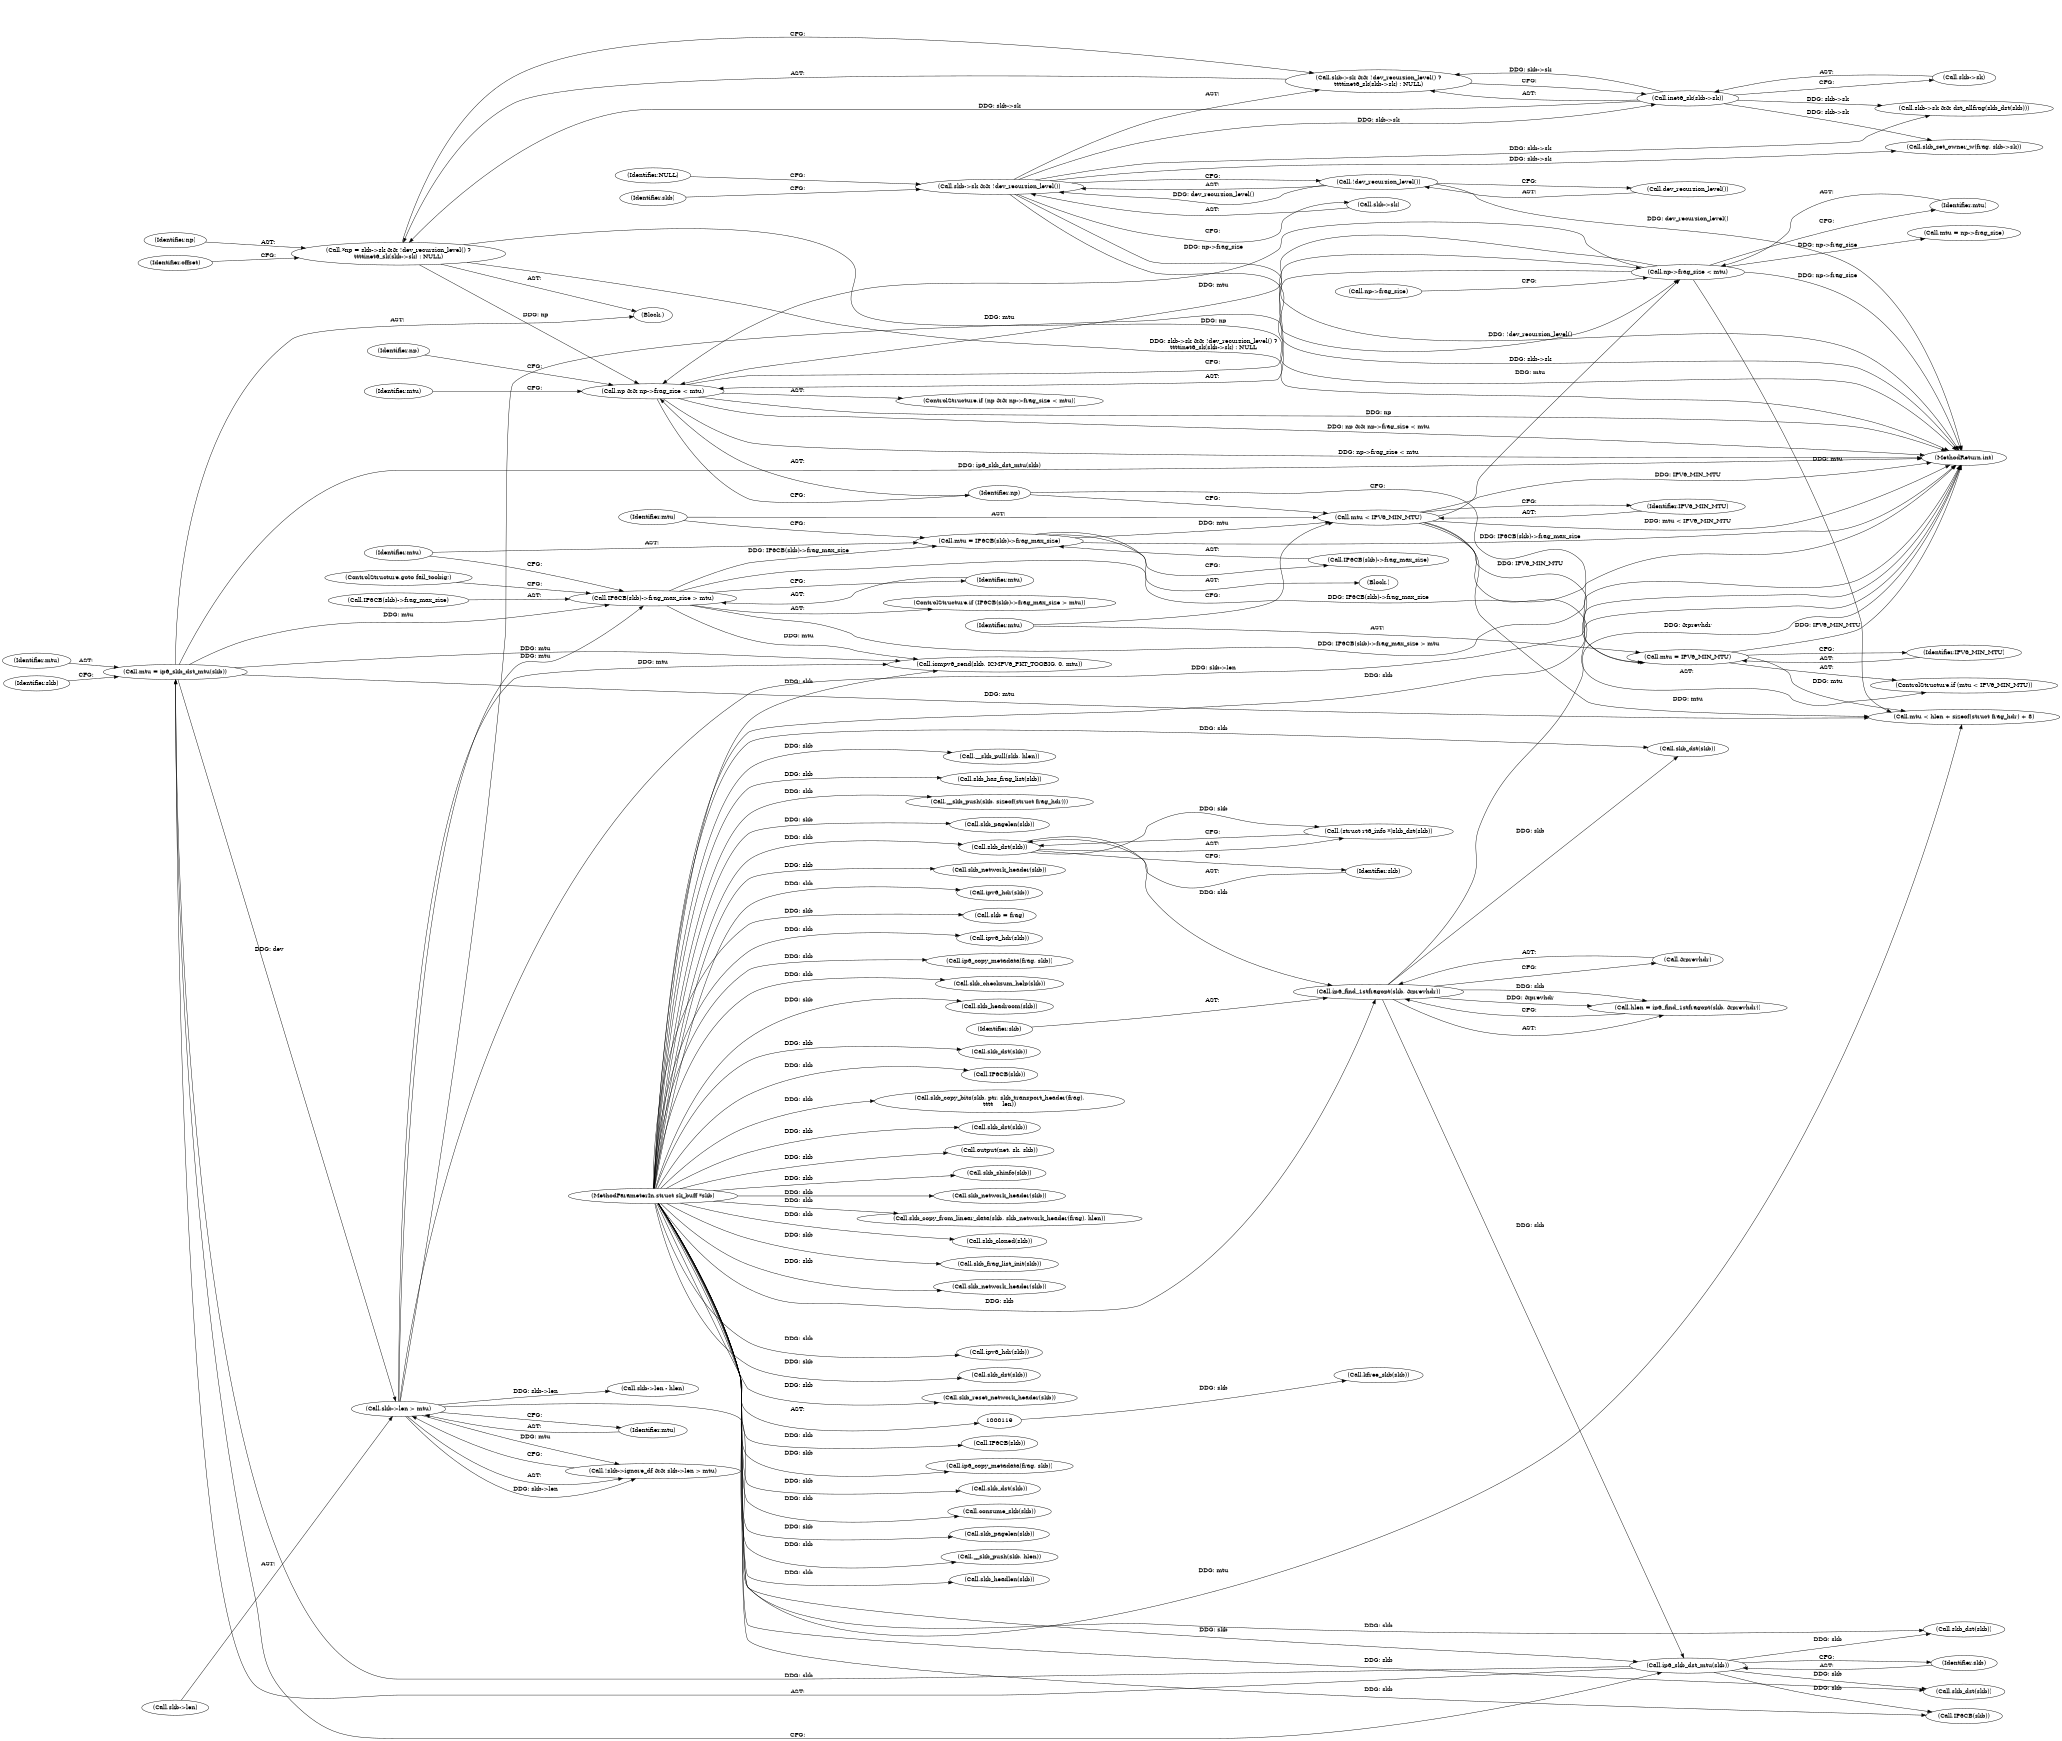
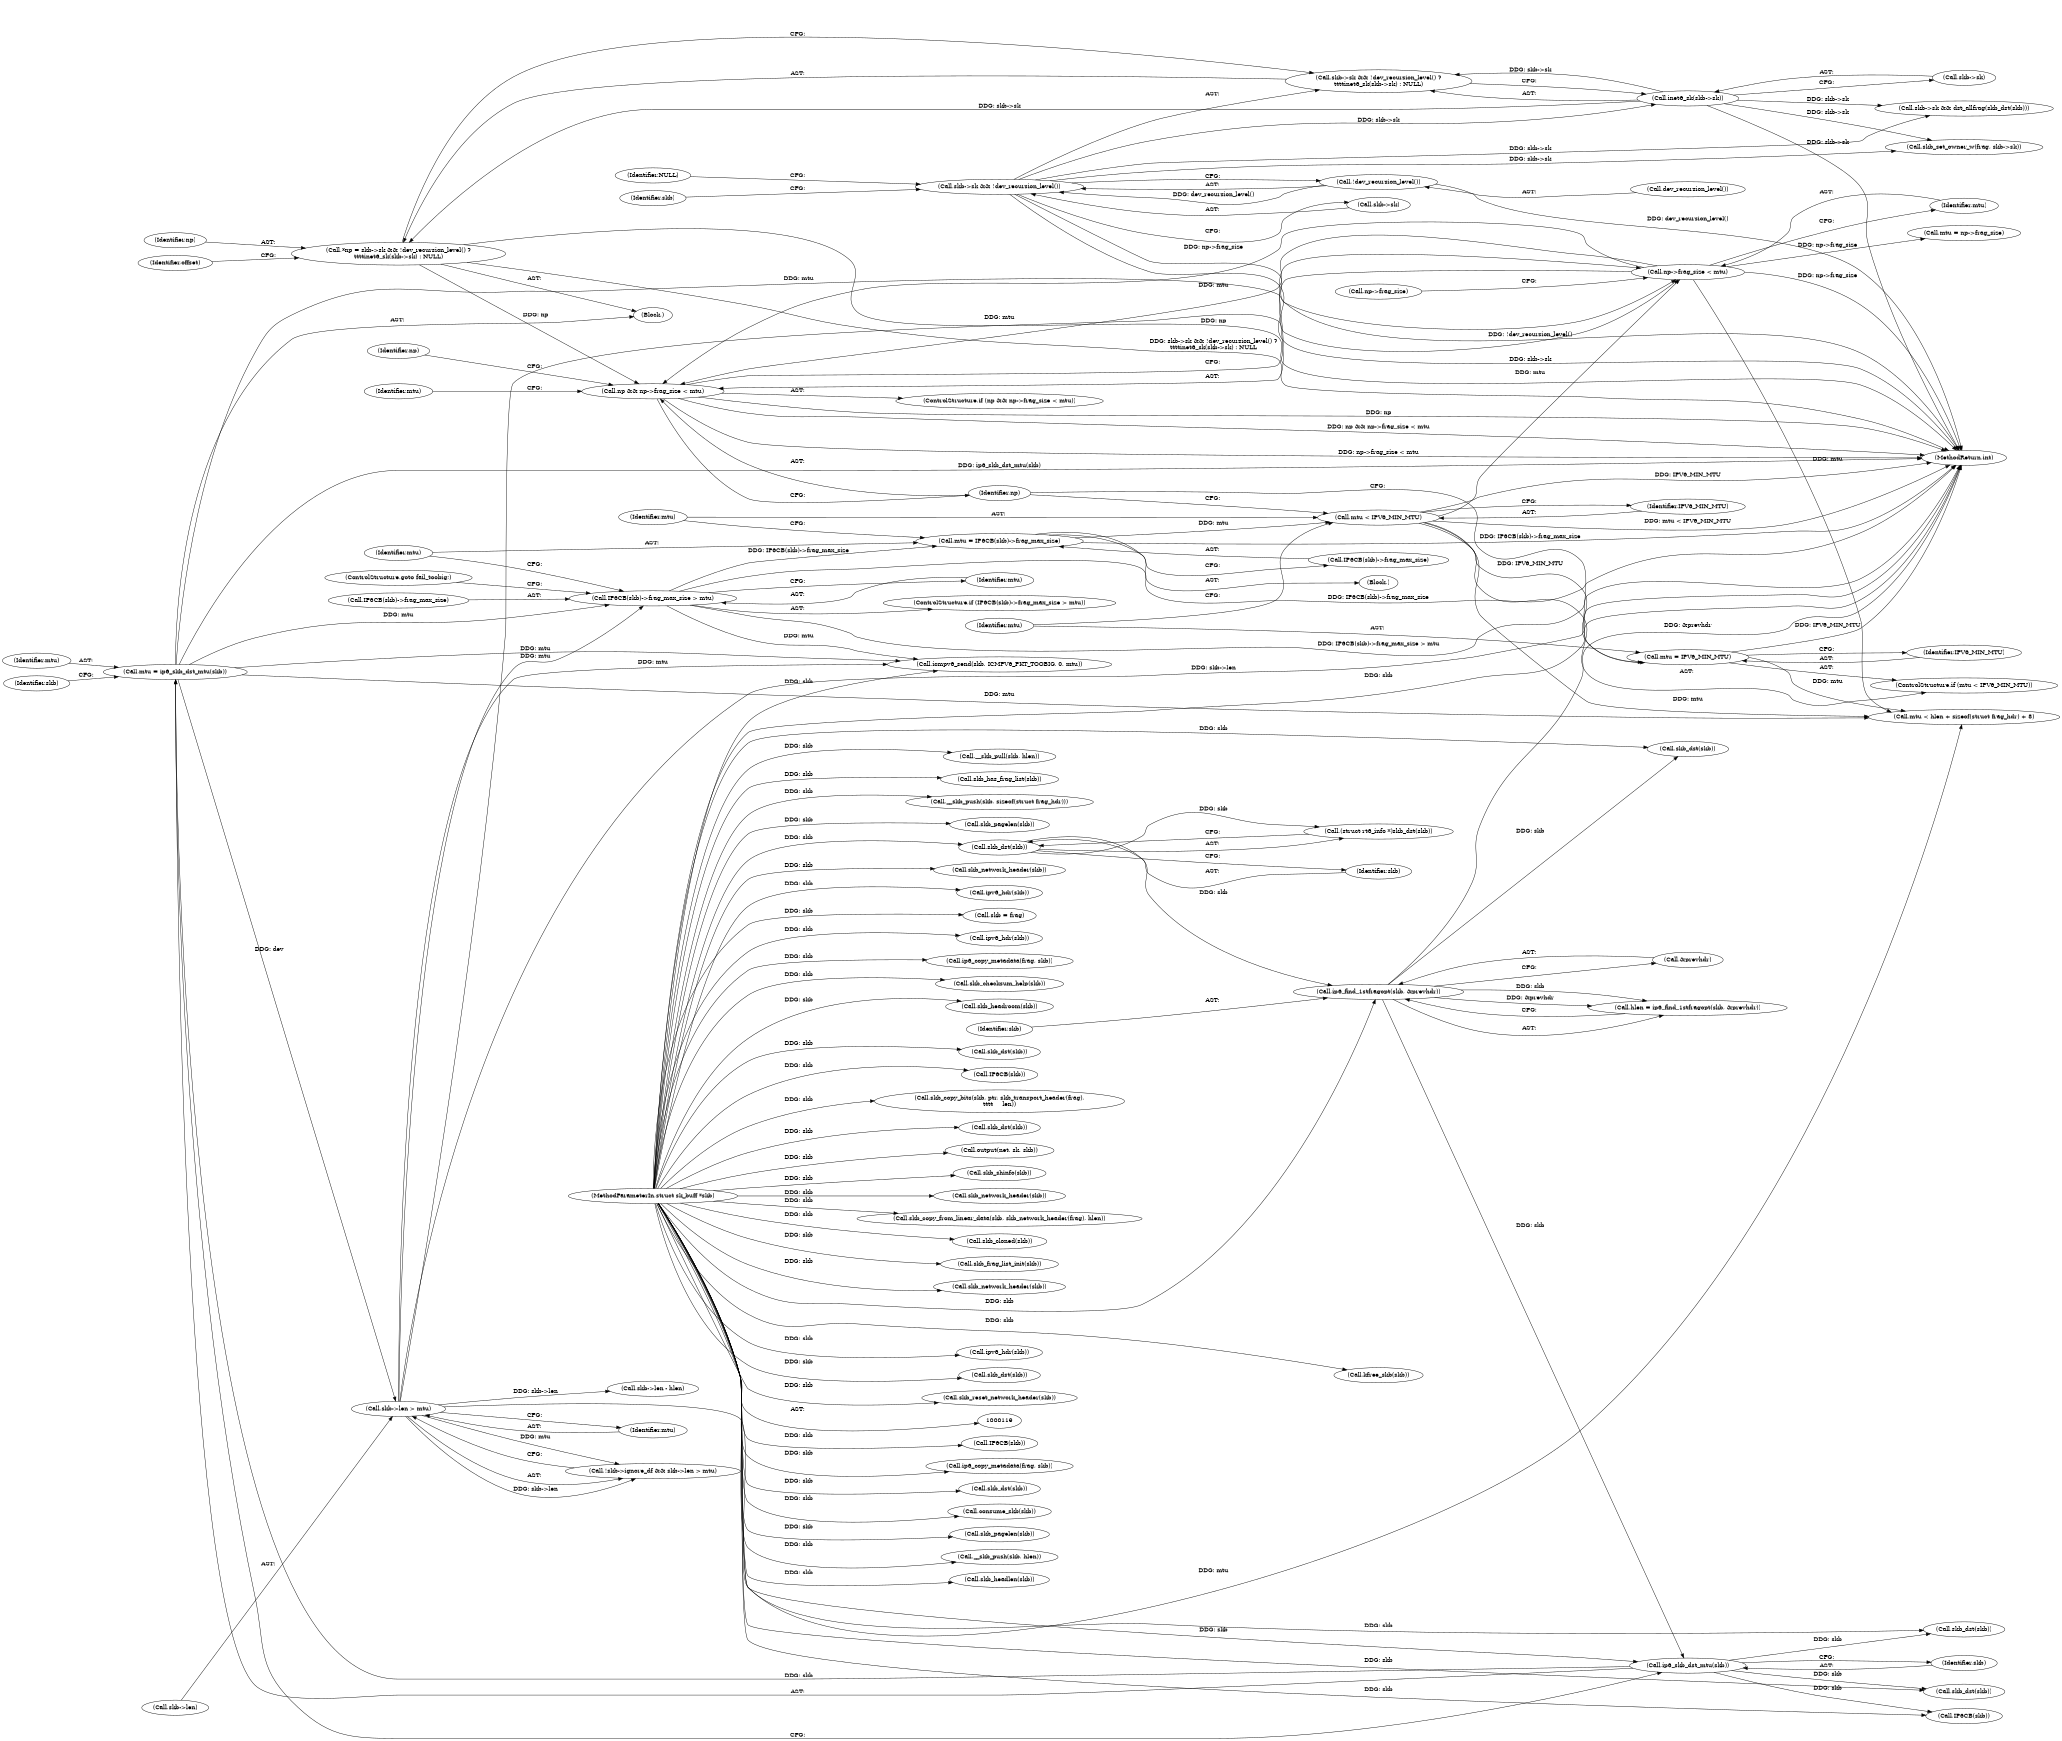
edge "(Call,!dev_recursion_level())" -> "(Call,dev_recursion_level())": removed, label "CFG:"
edge "(Call,inet6_sk(skb->sk))" -> "(MethodReturn,int)": added, label "DDG: skb->sk"
edge "(Call,mtu = ip6_skb_dst_mtu(skb))" -> "(Call,np->frag_size < mtu)": added, label "DDG: mtu"
edge "1000119" -> "(Call,kfree_skb(skb))": now "(MethodParameterIn,struct sk_buff *skb)" -> "(Call,kfree_skb(skb))"
